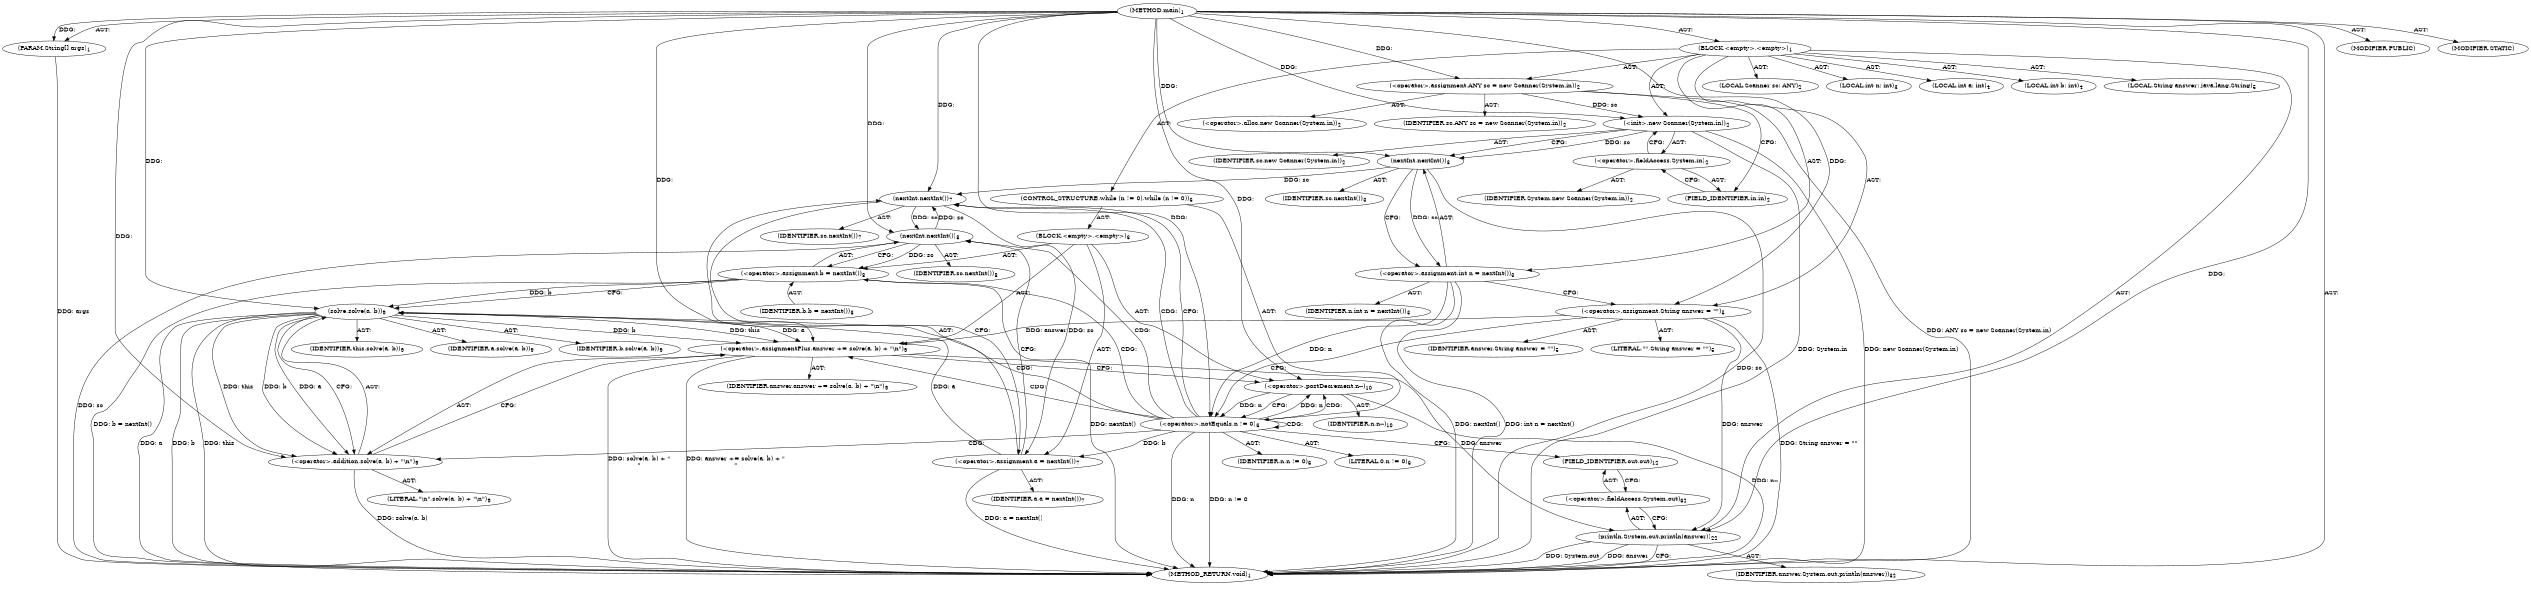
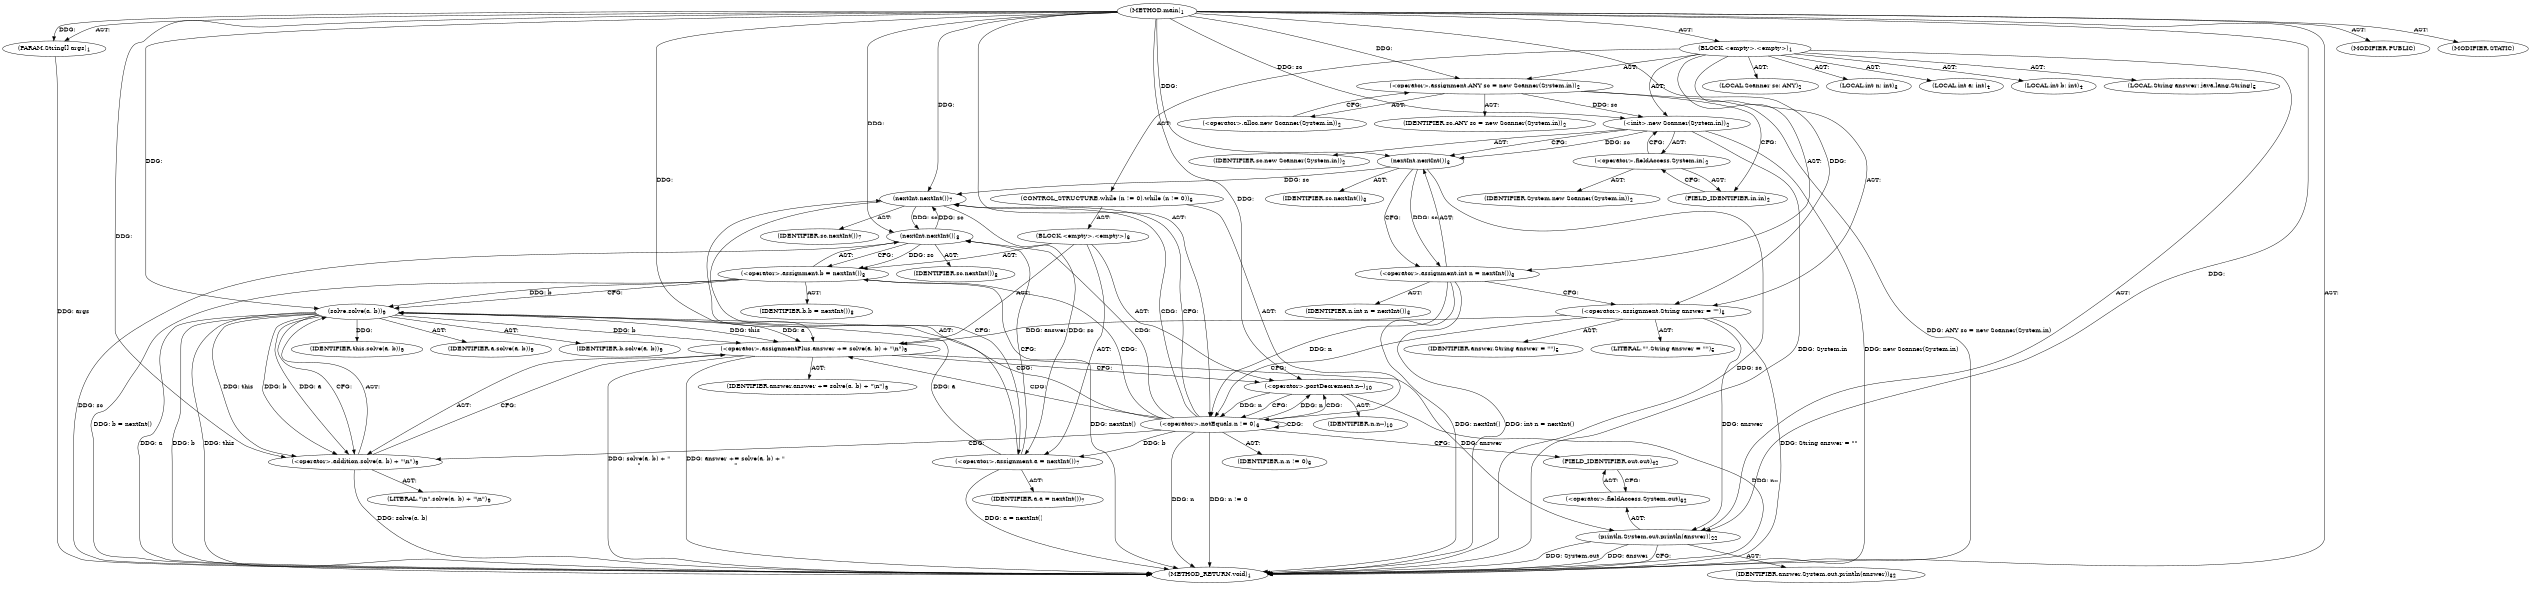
edge "(METHOD,main)" -> "(<init>,new Scanner(System.in))": label "DDG: " -> "DDG: sc"
edge "(<operator>.alloc,new Scanner(System.in))" -> "(<operator>.assignment,ANY sc = new Scanner(System.in))": added, label "CFG:"
edge "(METHOD,main)" -> "(<operator>.notEquals,n != 0)": label "DDG: " -> "AST: "
edge "(IDENTIFIER,b,b = nextInt())" -> "(<operator>.assignment,b = nextInt())": reversed
edge "(solve,solve(a, b))" -> "(IDENTIFIER,this,solve(a, b))": label "AST: " -> "DDG: "
node "(FIELD_IDENTIFIER,out,out)": text "12" -> "42"
node "(LITERAL,0,n != 0)": removed
edge "(<operator>.fieldAccess,System.out)" -> "(println,System.out.println(answer))": removed, label "CFG:"
